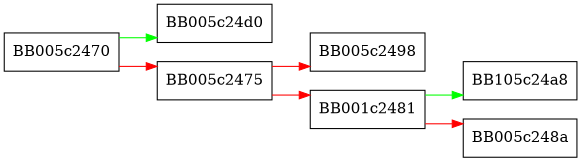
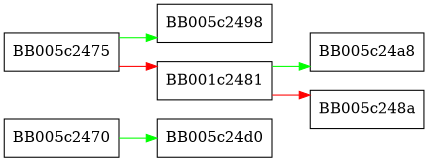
edge "BB005c2470" -> "BB005c2475": removed
edge "BB005c2475" -> "BB005c2498": color red -> green
node "BB105c24a8": label "BB105c24a8" -> "BB005c24a8"
